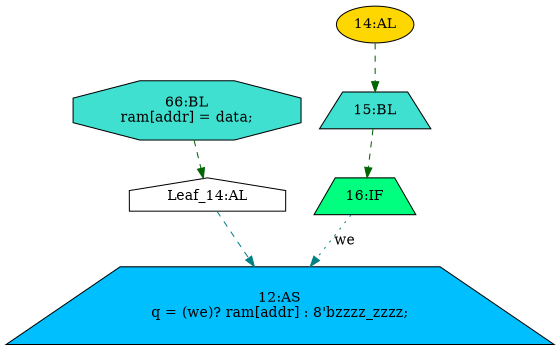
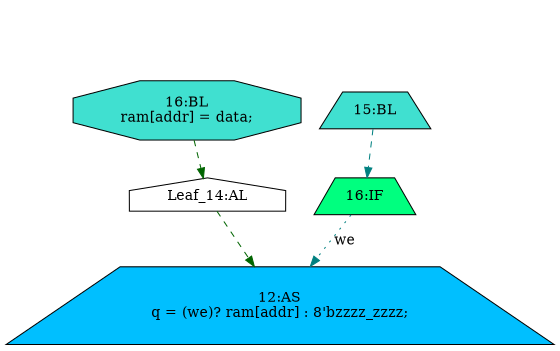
node "14:AL": removed
node "66:BL ram[addr] = data;": label "66:BL ram[addr] = data;" -> "16:BL ram[addr] = data;"
edge "15:BL" -> "16:IF": color darkgreen -> teal
edge "Leaf_14:AL" -> "12:AS q = (we)? ram[addr] : 8'bzzzz_zzzz;": color teal -> darkgreen
